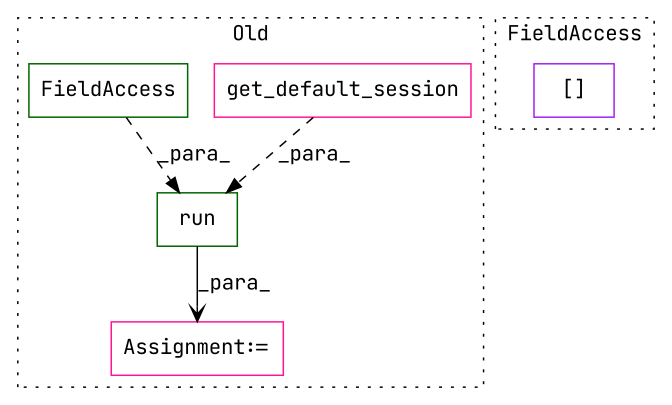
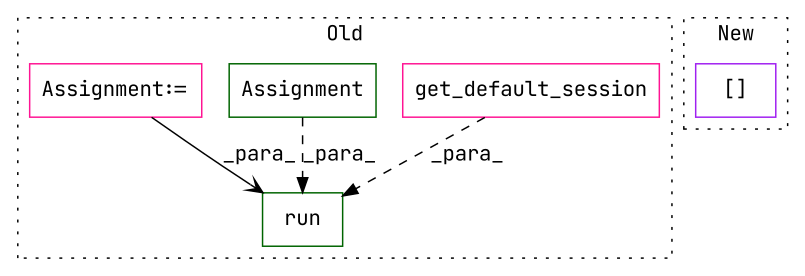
cluster "FieldAccess": label "FieldAccess" -> "New"
node "FieldAccess": label "FieldAccess" -> "Assignment"
edge "run" -> "Assignment:=": reversed
